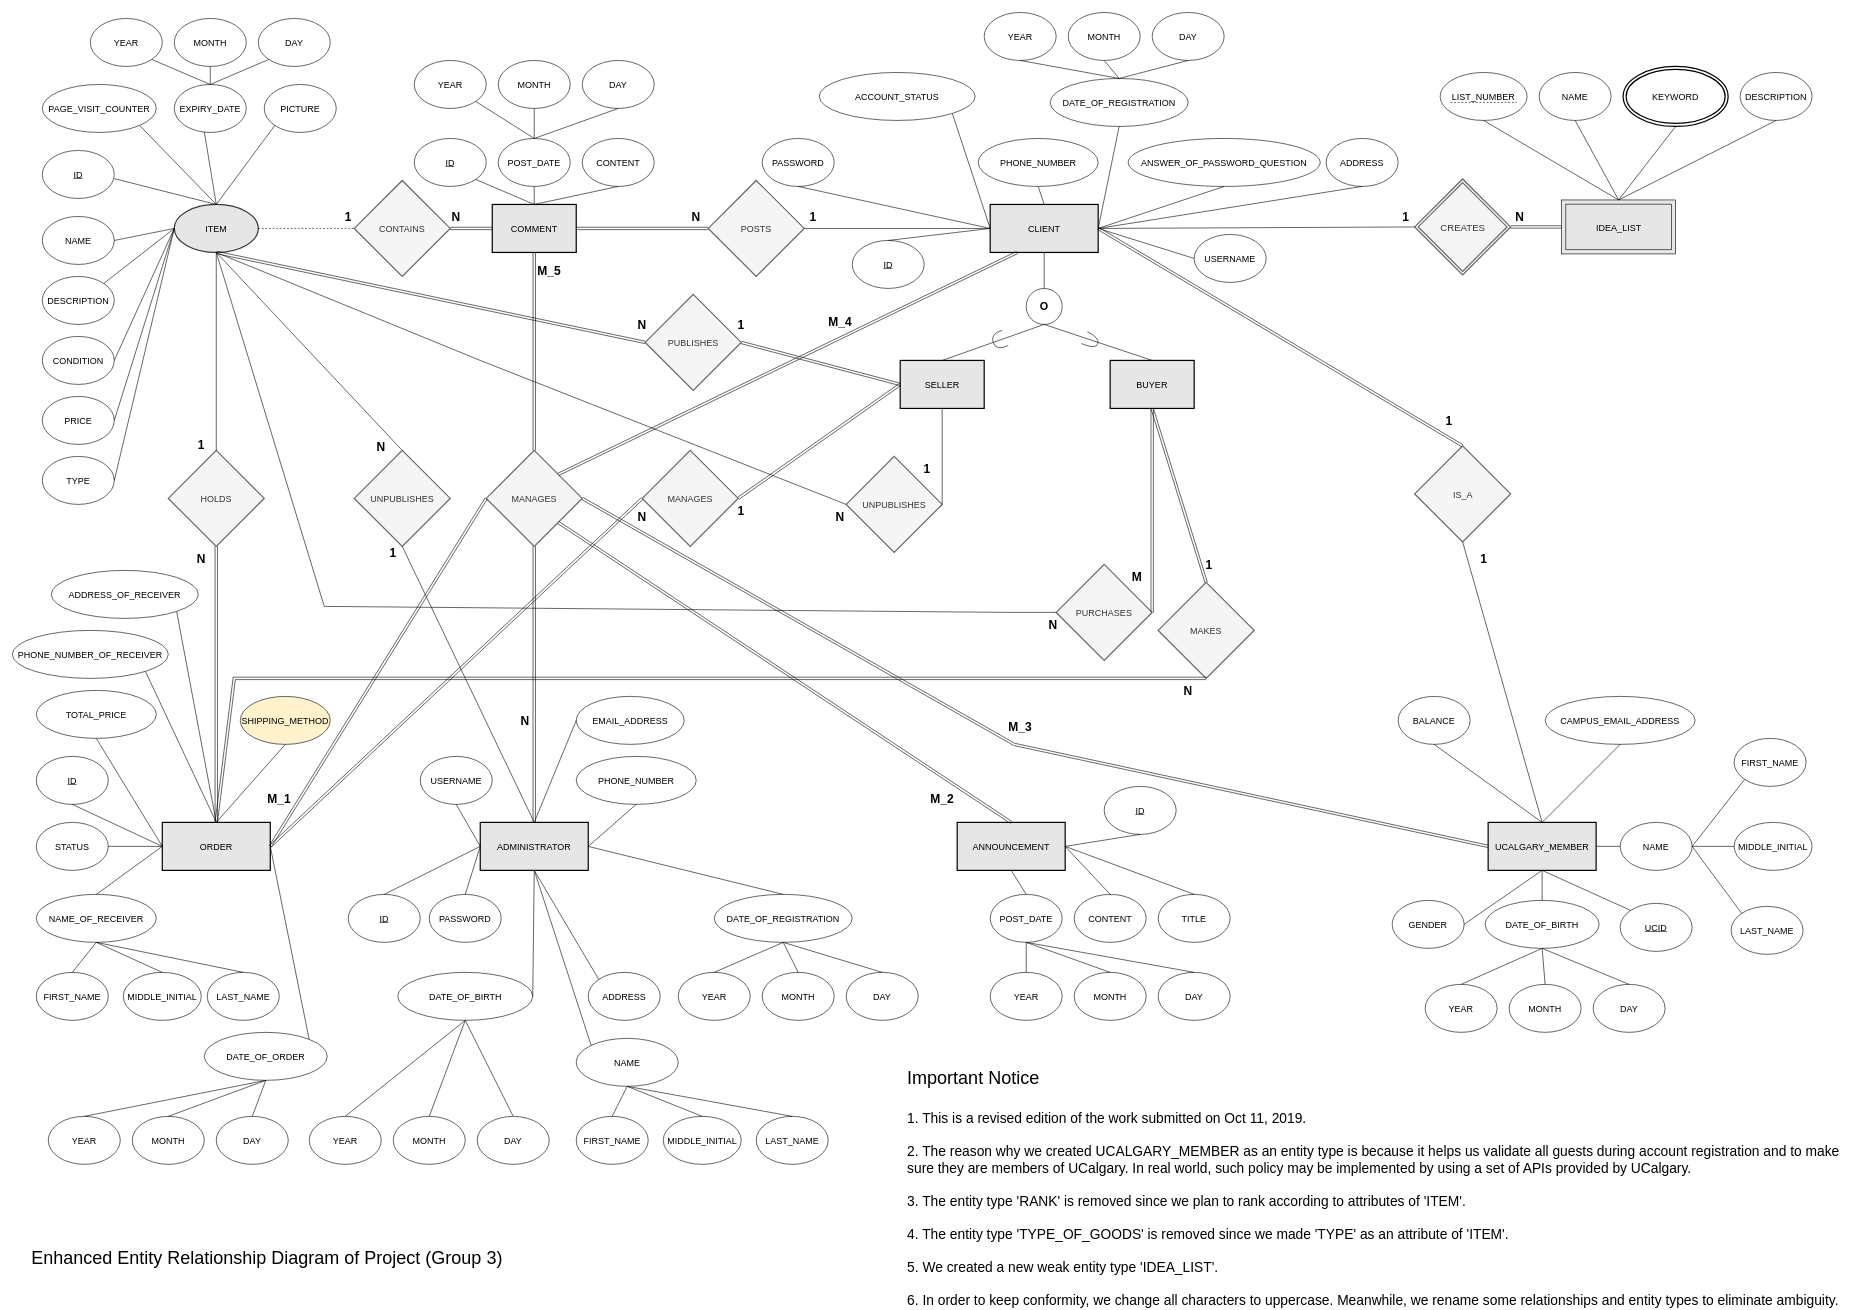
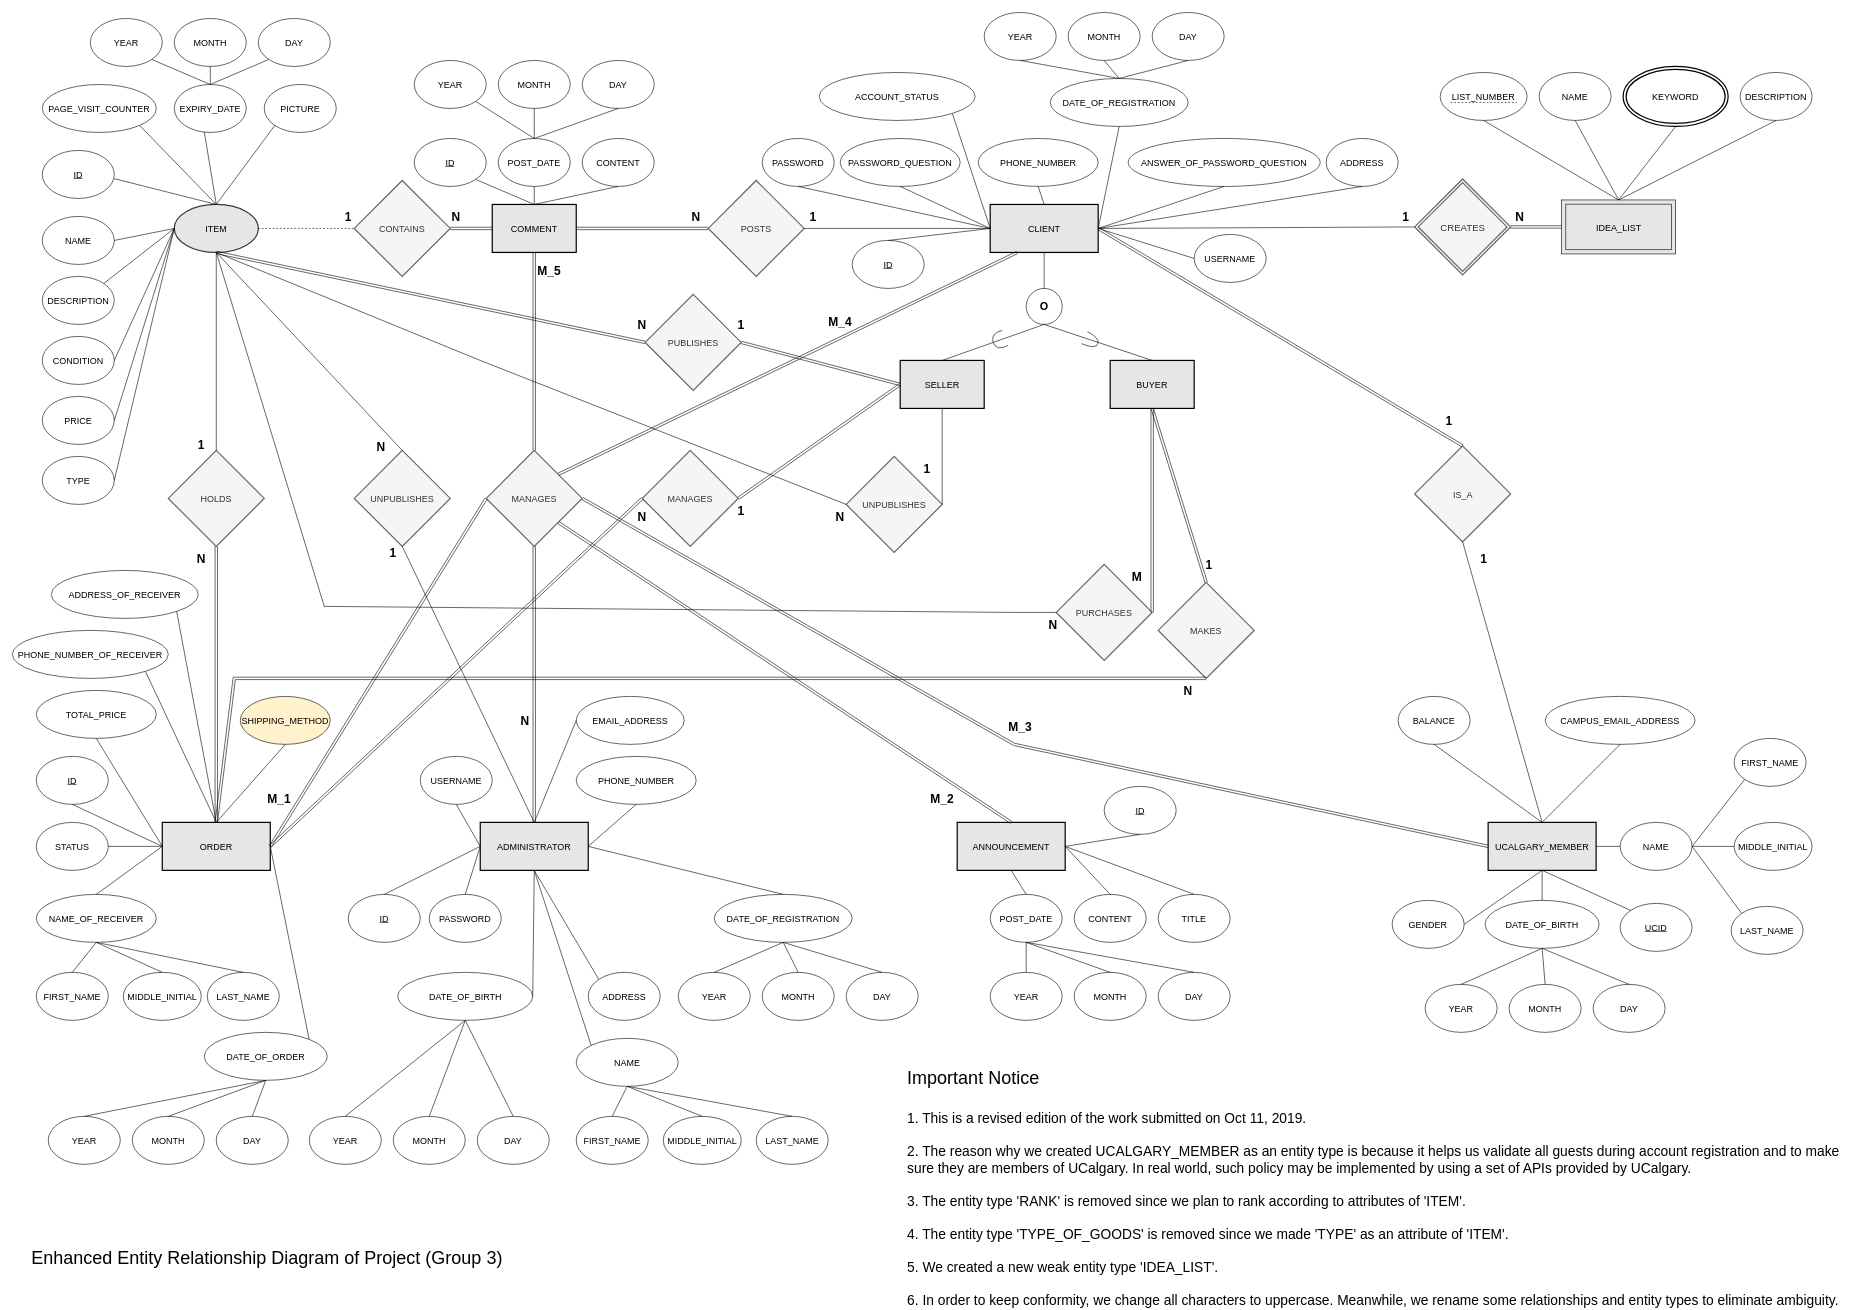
node "PASSWORD_QUESTION": added
edge "PASSWORD_QUESTION" -- "CLIENT": added
